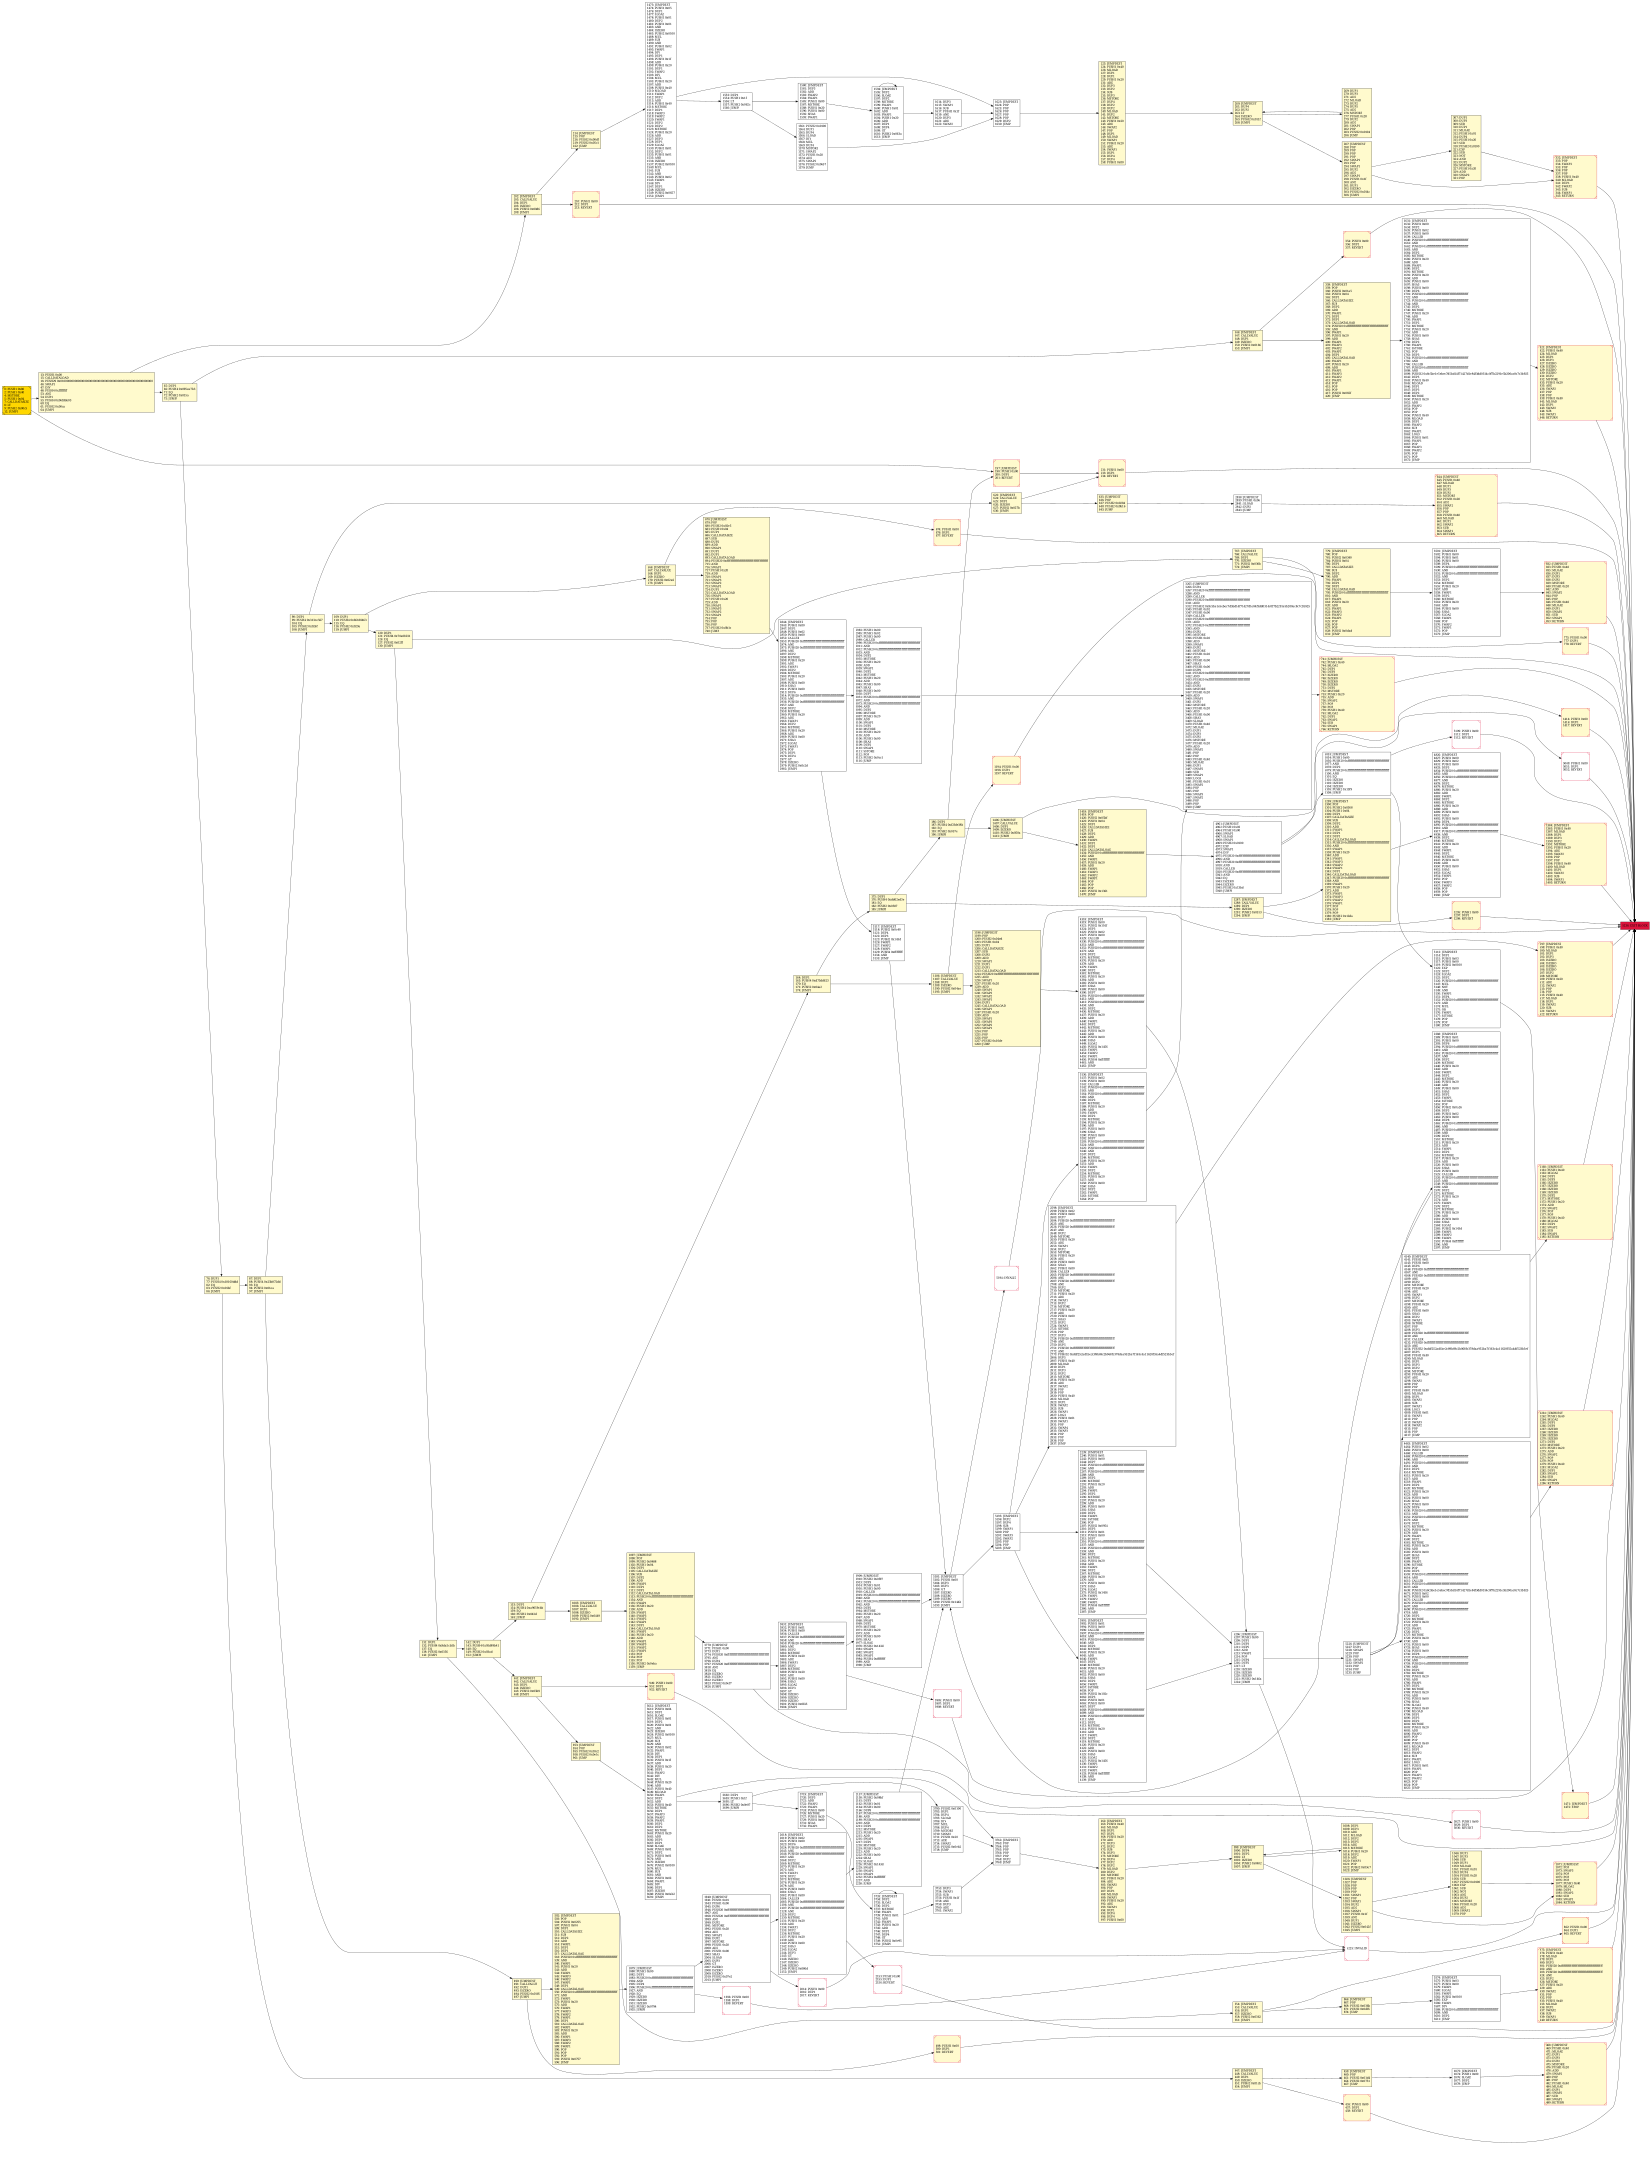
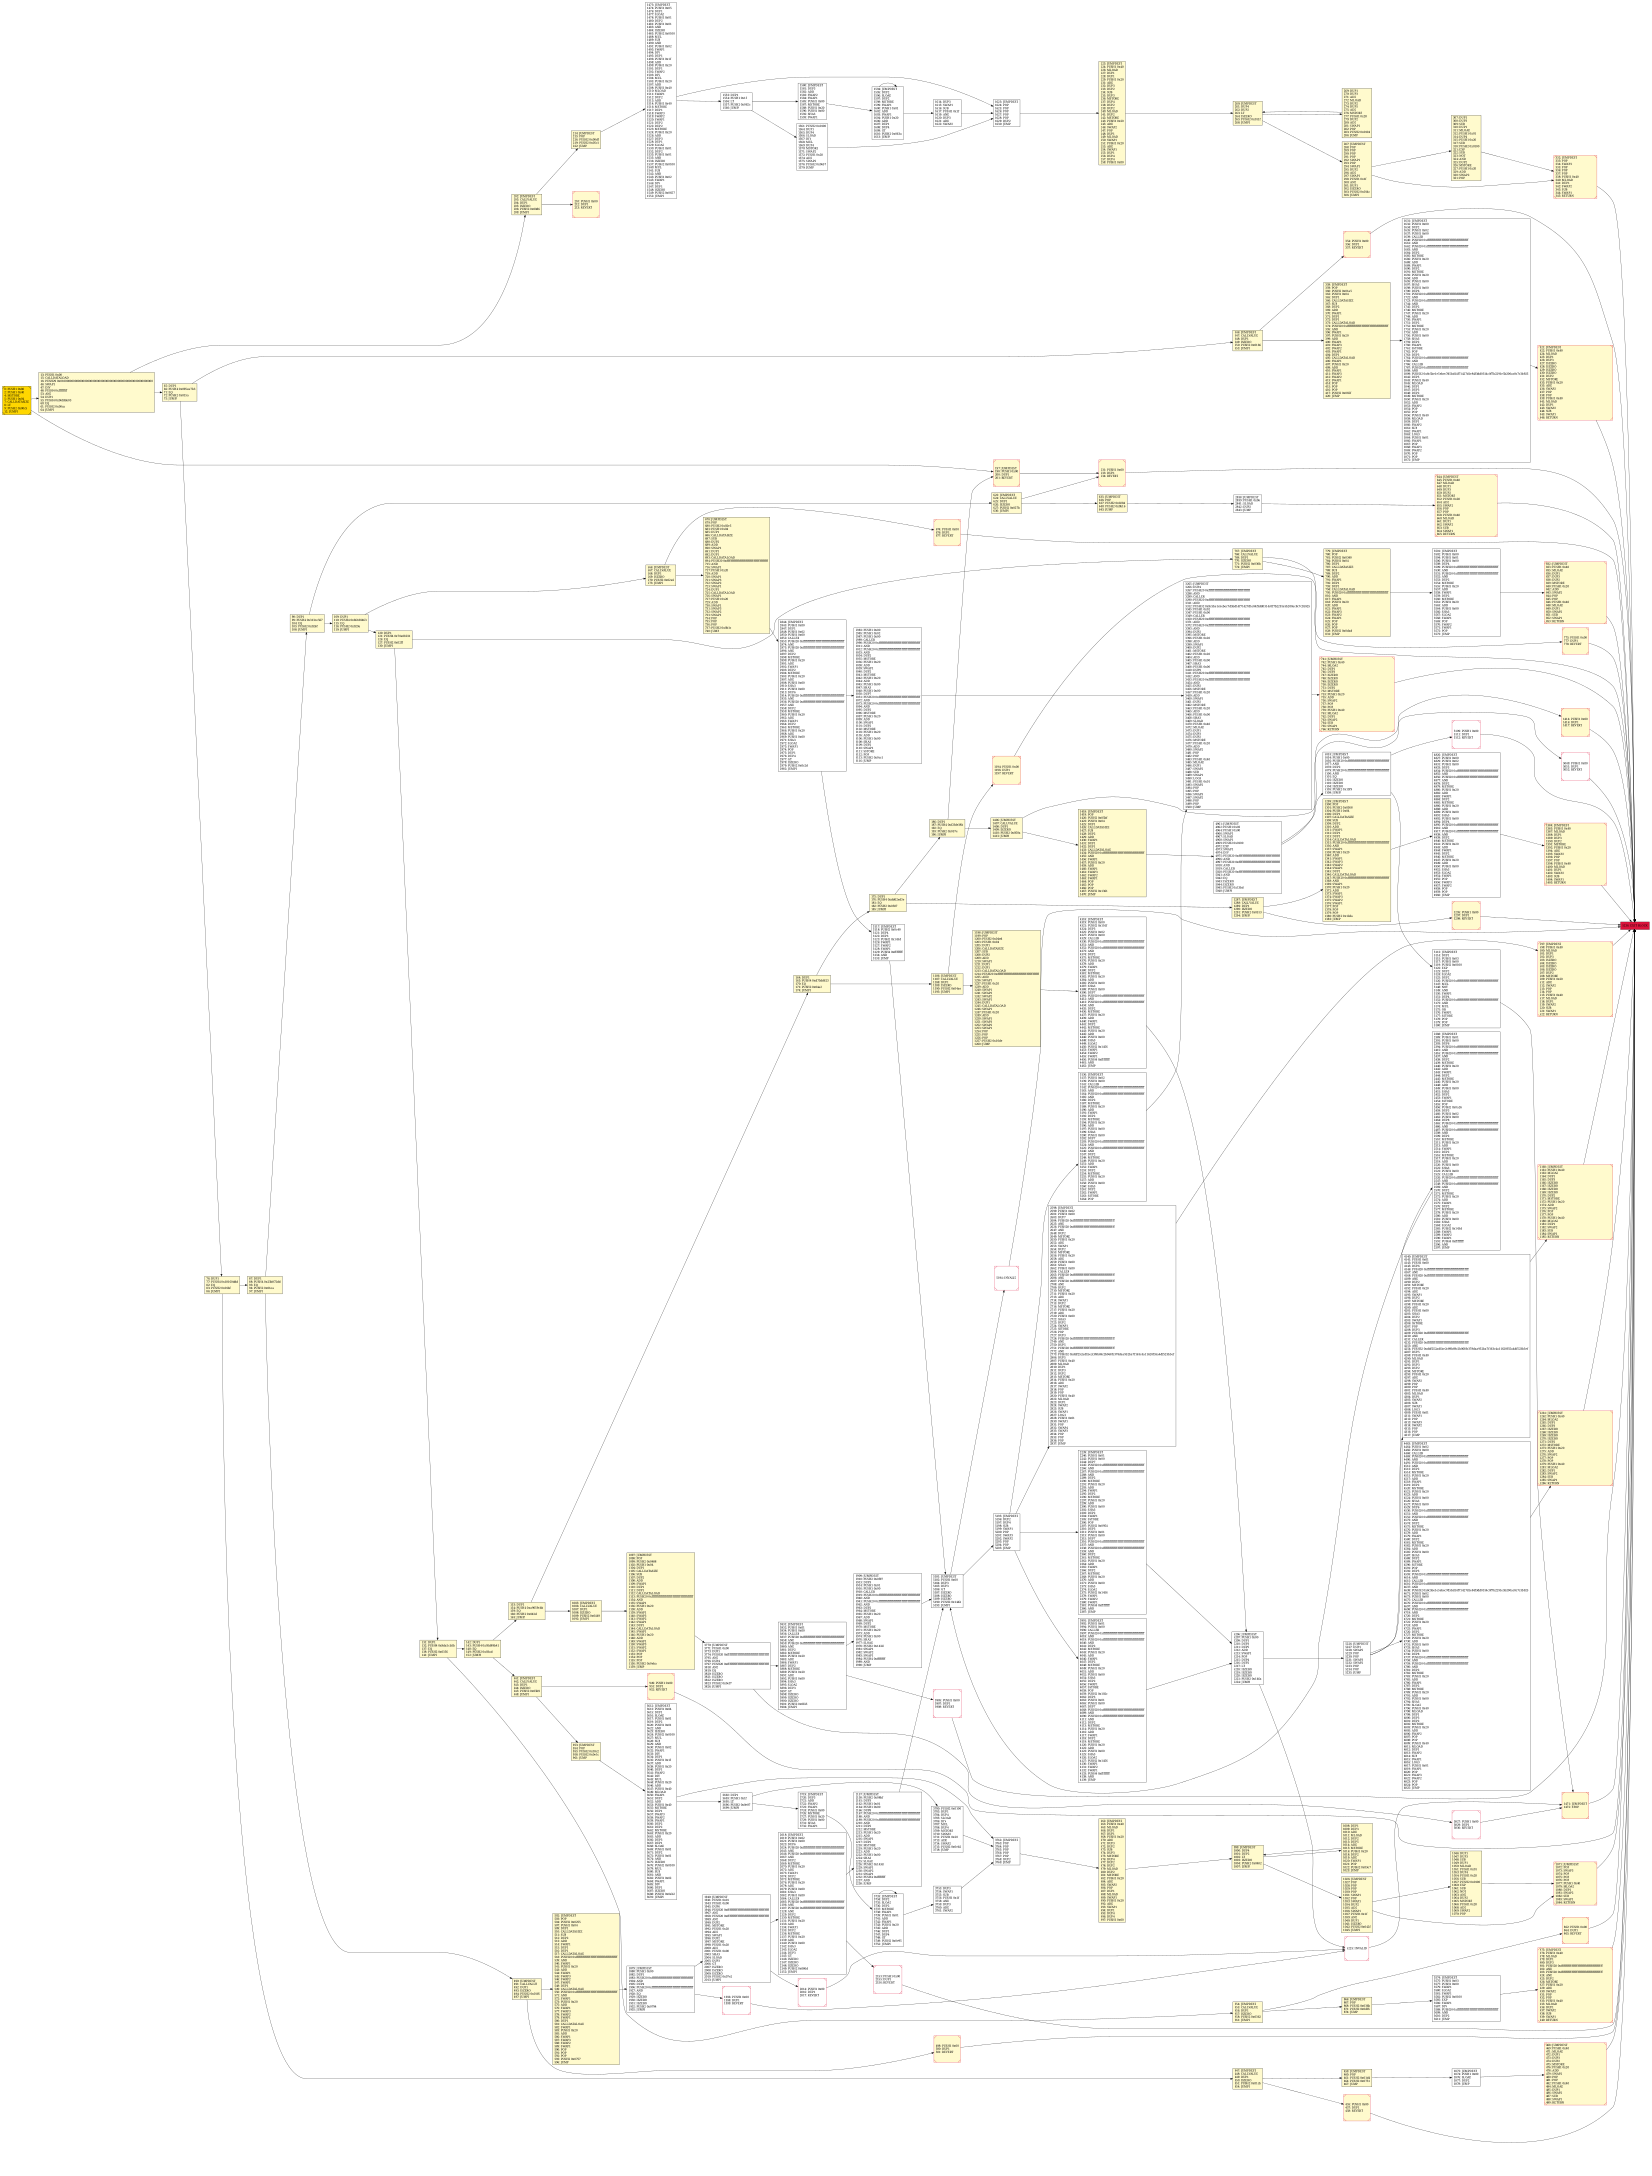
edge "210: PUSH1 0x00 212: DUP1 213: REVERT" -> "5236: EXIT BLOCK": removed
edge "3827: PUSH1 0x00 3829: DUP1 3830: REVERT" -> "5236: EXIT BLOCK": now "3827: PUSH1 0x00 3829: DUP1 3830: REVERT" -> "1471: JUMPDEST 1472: STOP"
edge "5225: INVALID" -> "5236: EXIT BLOCK": now "5225: INVALID" -> "1471: JUMPDEST 1472: STOP"
